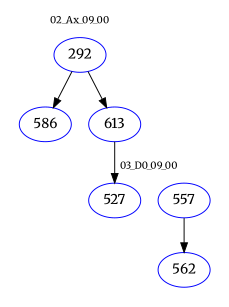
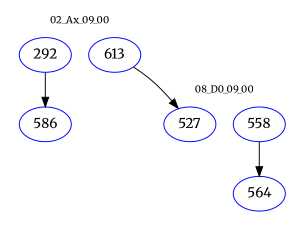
edge "292" -> "613": removed
cluster "03_D0_09_00": label "03_D0_09_00" -> "08_D0_09_00"
node "557": label "557" -> "558"
node "562": label "562" -> "564"
